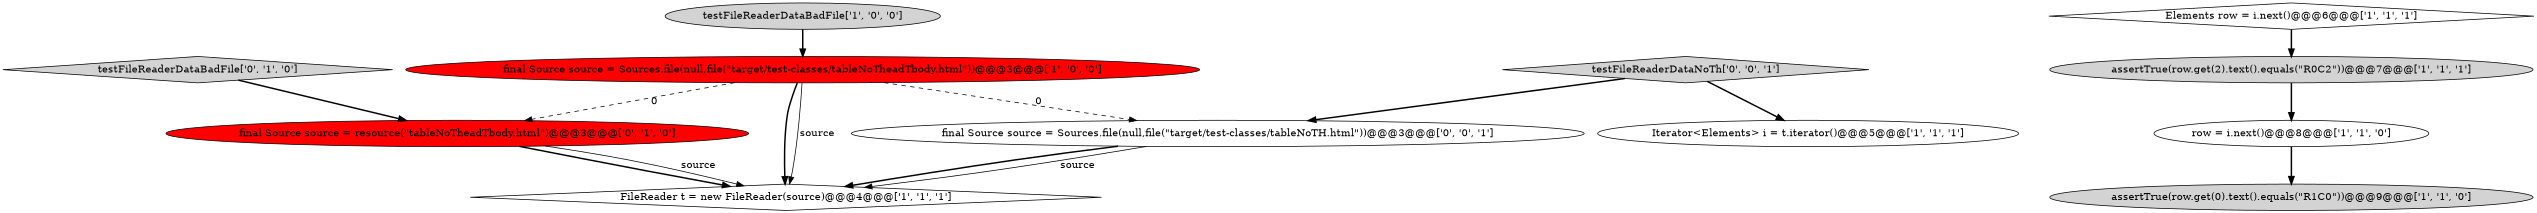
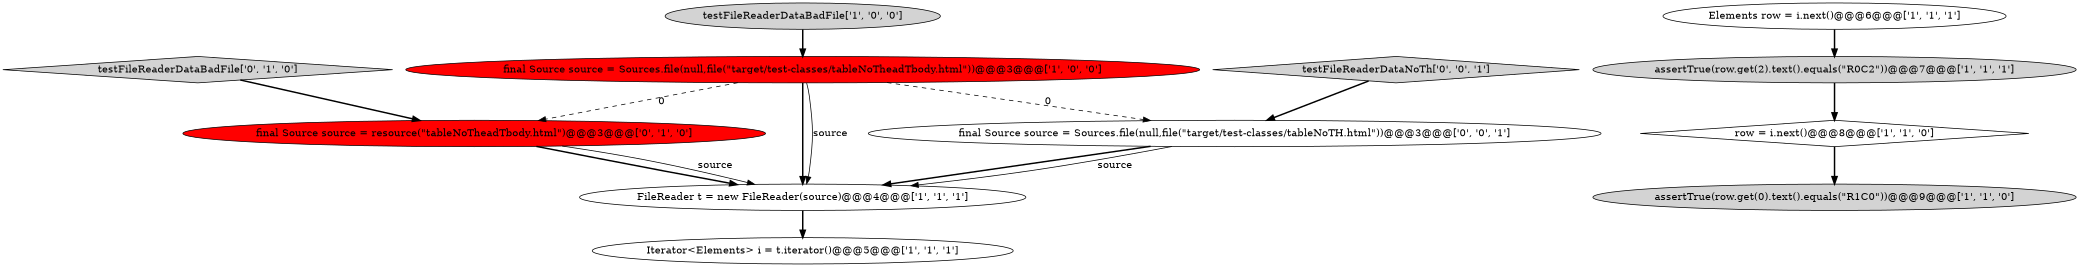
node "Elements row = i.next()@@@6@@@['1', '1', '1']": shape diamond -> ellipse
edge "testFileReaderDataNoTh['0', '0', '1']" -> "Iterator<Elements> i = t.iterator()@@@5@@@['1', '1', '1']": now "FileReader t = new FileReader(source)@@@4@@@['1', '1', '1']" -> "Iterator<Elements> i = t.iterator()@@@5@@@['1', '1', '1']"
node "row = i.next()@@@8@@@['1', '1', '0']": shape ellipse -> diamond
node "FileReader t = new FileReader(source)@@@4@@@['1', '1', '1']": shape diamond -> ellipse
